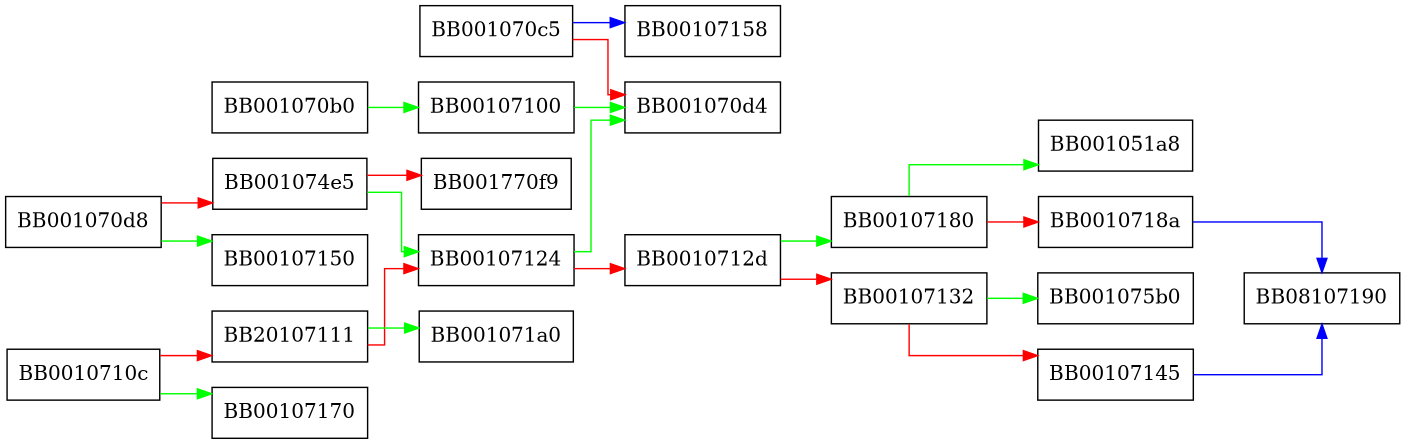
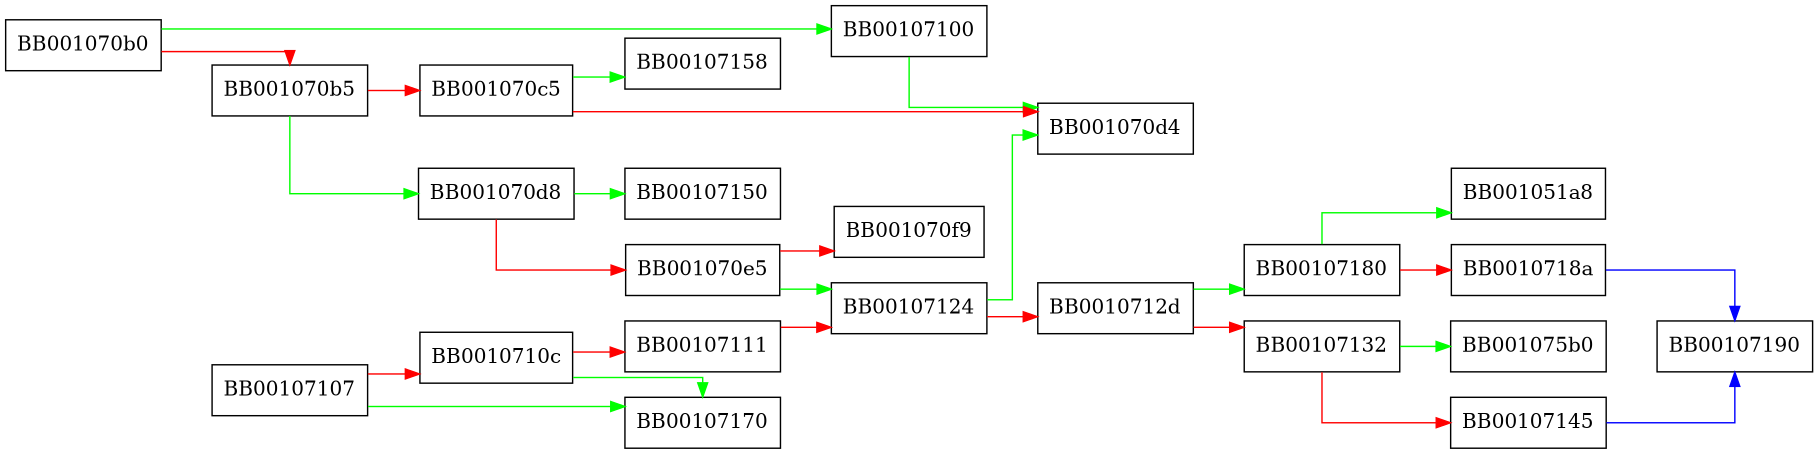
edge "BB001070c5" -> "BB00107158": color blue -> green
node "BB001070b5": added
node "BB001074e5": label "BB001074e5" -> "BB001070e5"
node "BB001770f9": label "BB001770f9" -> "BB001070f9"
node "BB08107190": label "BB08107190" -> "BB00107190"
node "BB20107111": label "BB20107111" -> "BB00107111"
node "BB001071a0": removed
node "BB00107107": added
